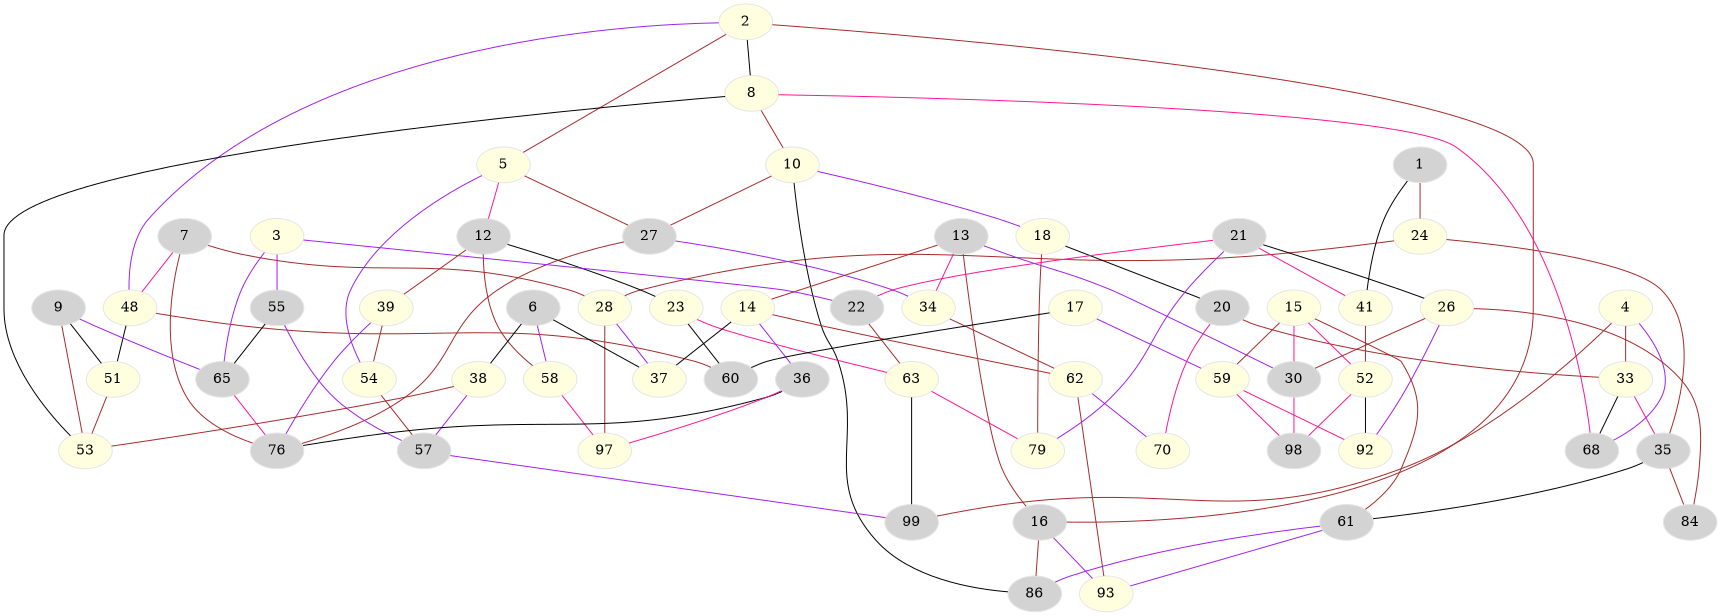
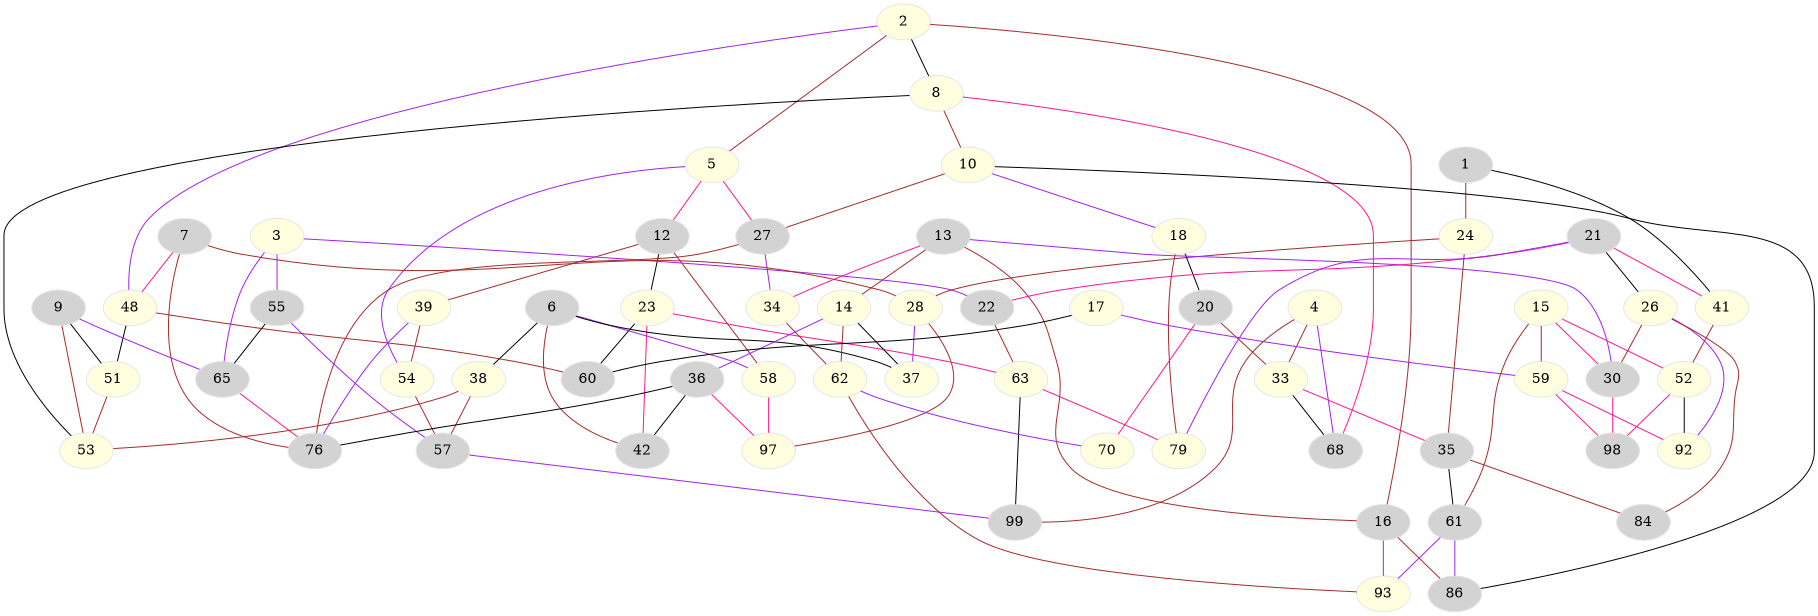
edge "5" -- "27": color brown -> deeppink
edge "38" -- "57": color purple -> brown
node "42": added
